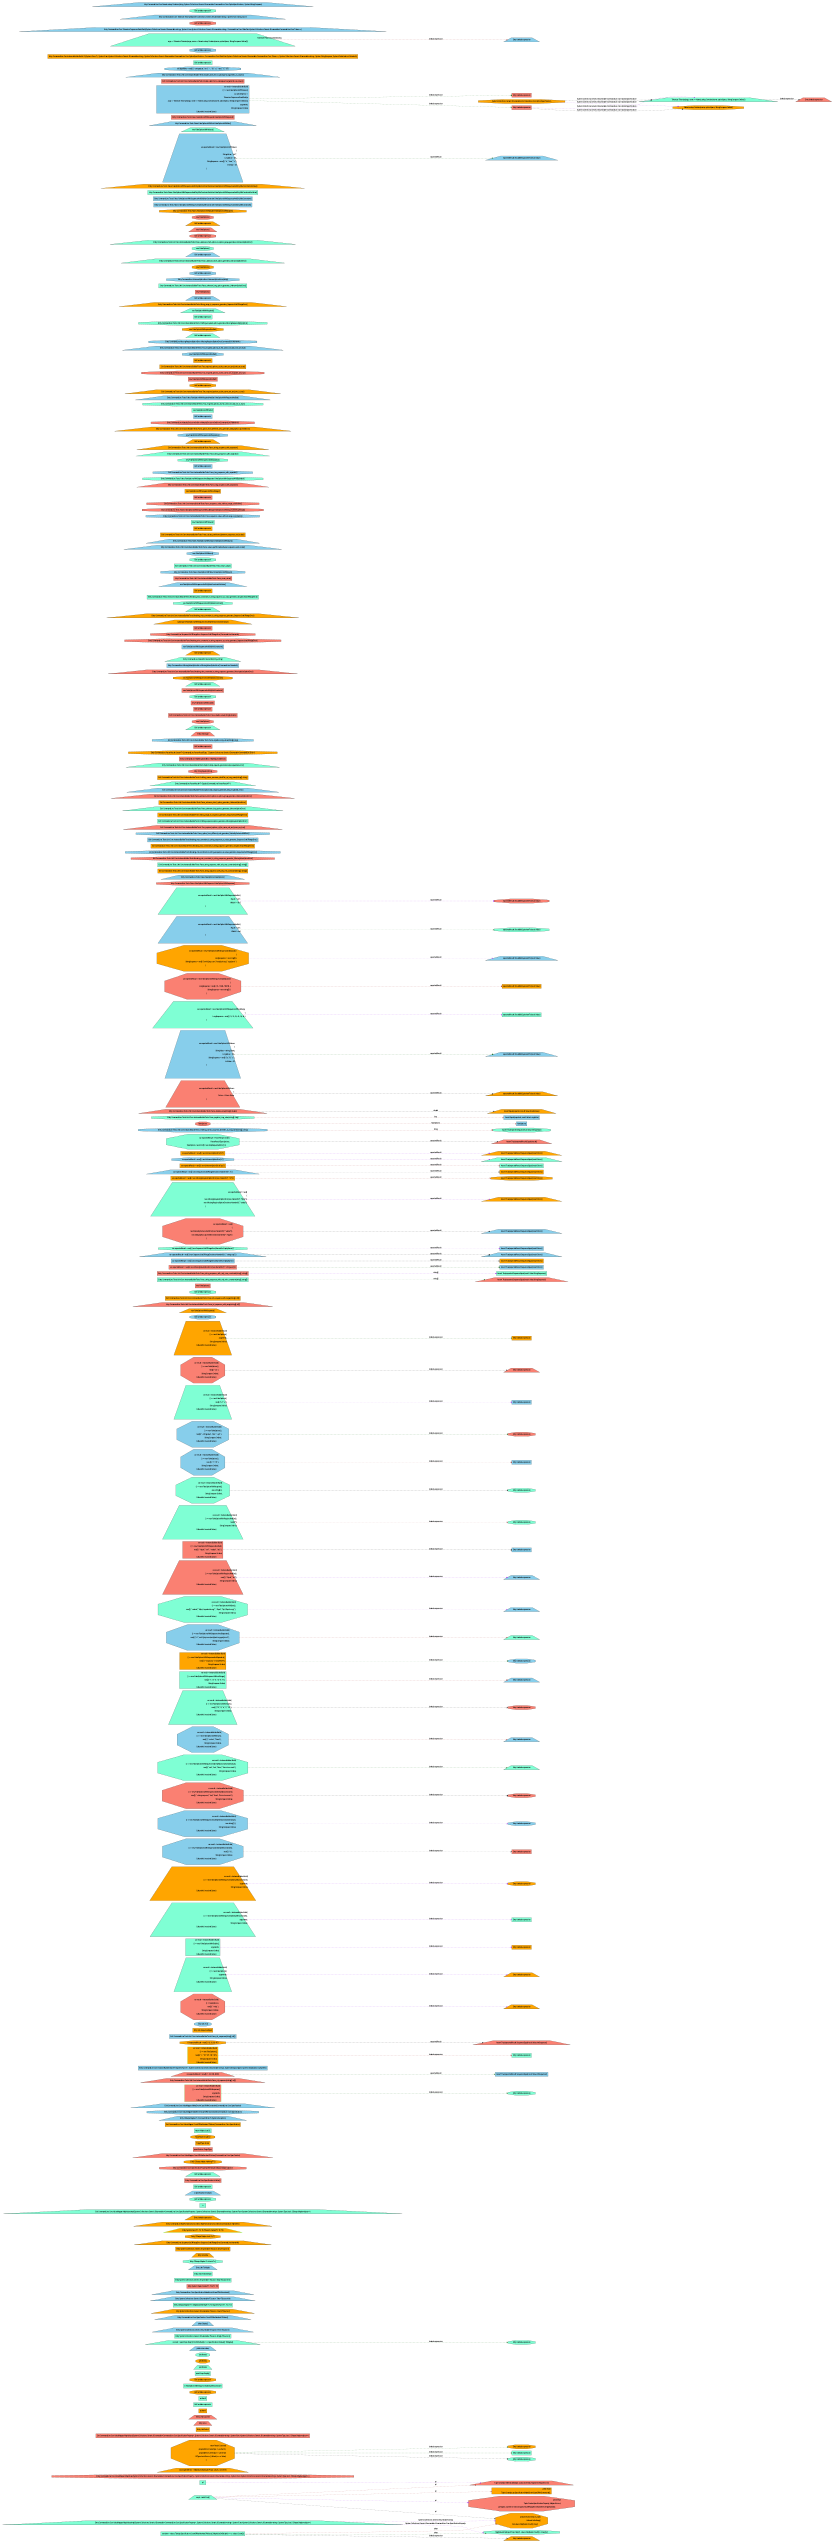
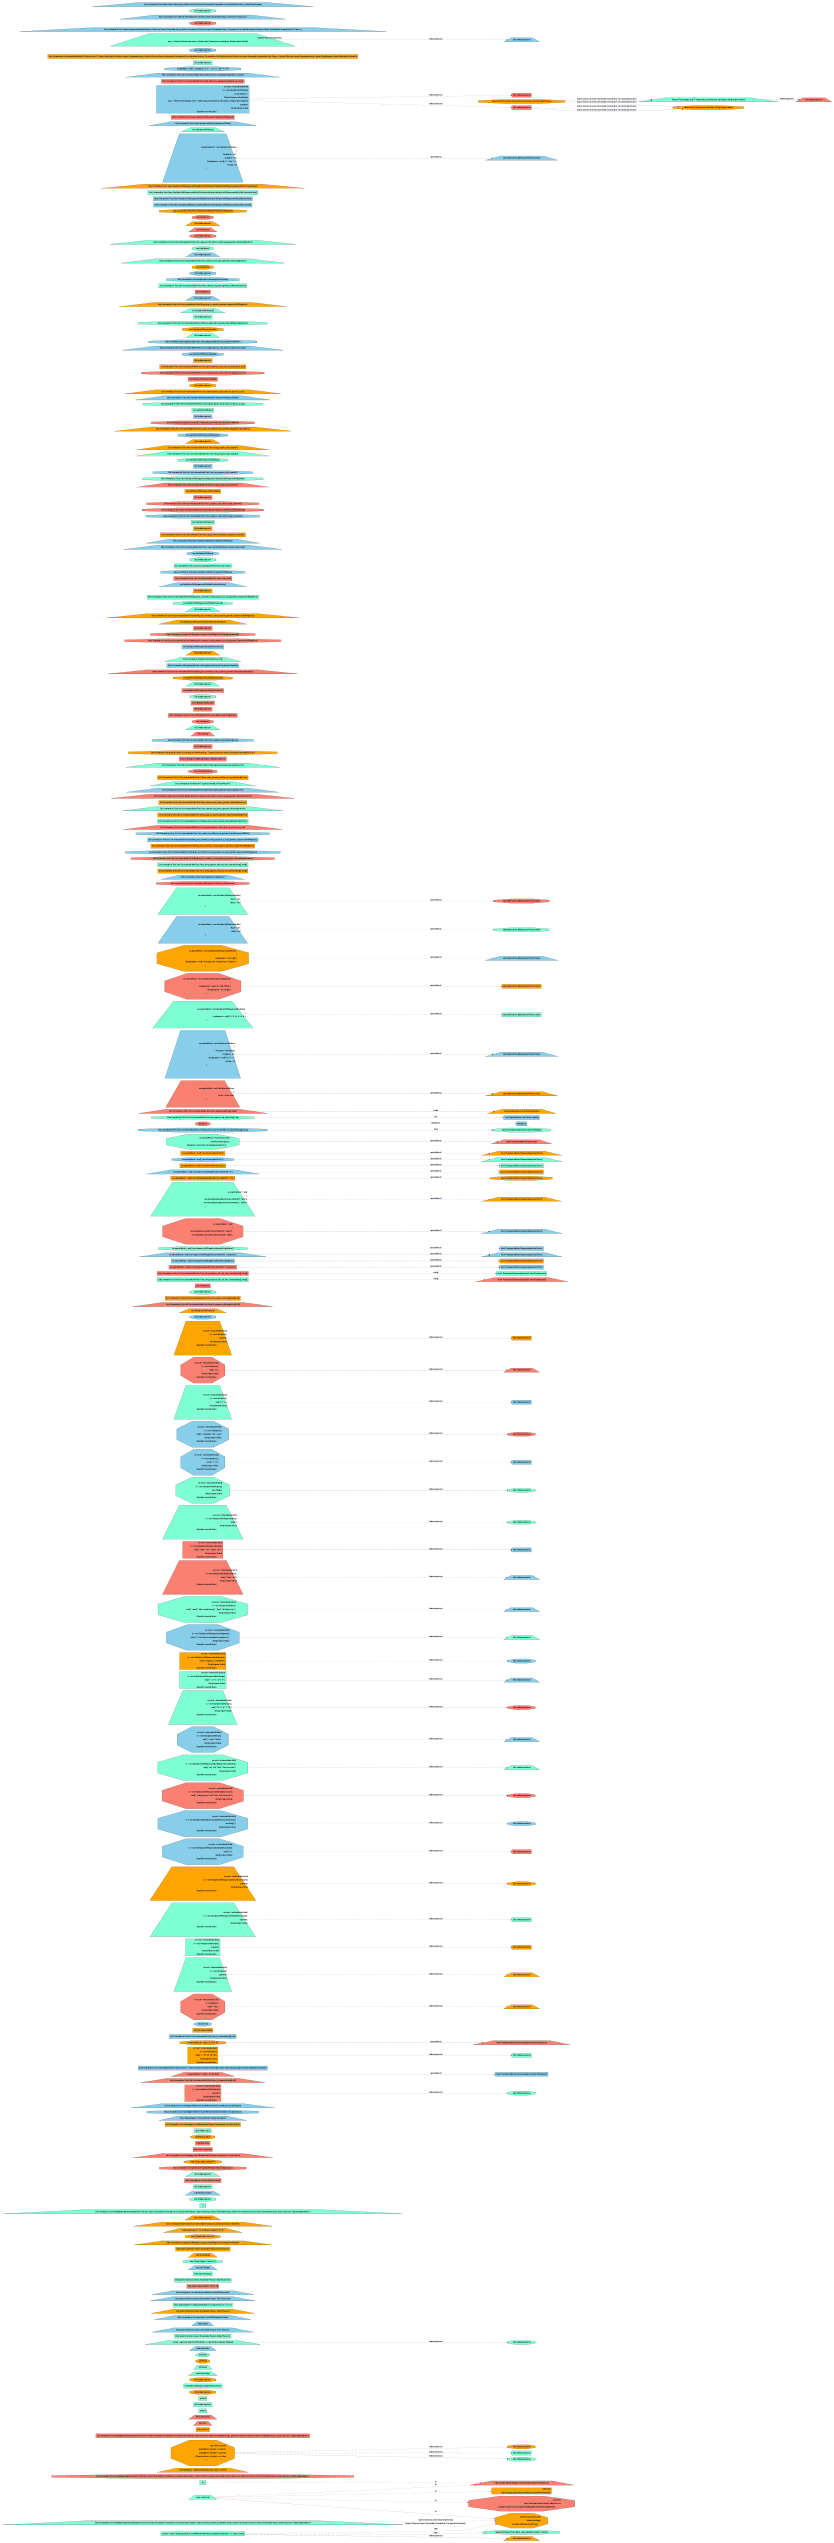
node "subsequent FakeOptionsWithSequenceAndOnlyMinConstraintAsValue()": label "subsequent FakeOptionsWithSequenceAndOnlyMinConstraintAsValue()" -> "new FakeOptionsWithSequenceAndOnlyMinConstraintAsValue()"
node "TargetType.Scalar": fillcolor orange -> salmon
node "Entry System.Func<T1, T2, T3, TResult>.Invoke(T1, T2, T3)": color green -> black
node "Entry Unk.Max": label "Entry Unk.Max" -> "Entry Unk.IsNothing"
node "specProps.Empty()": shape box -> trapezium
node "pe.Item1": fillcolor orange -> aquamarine
